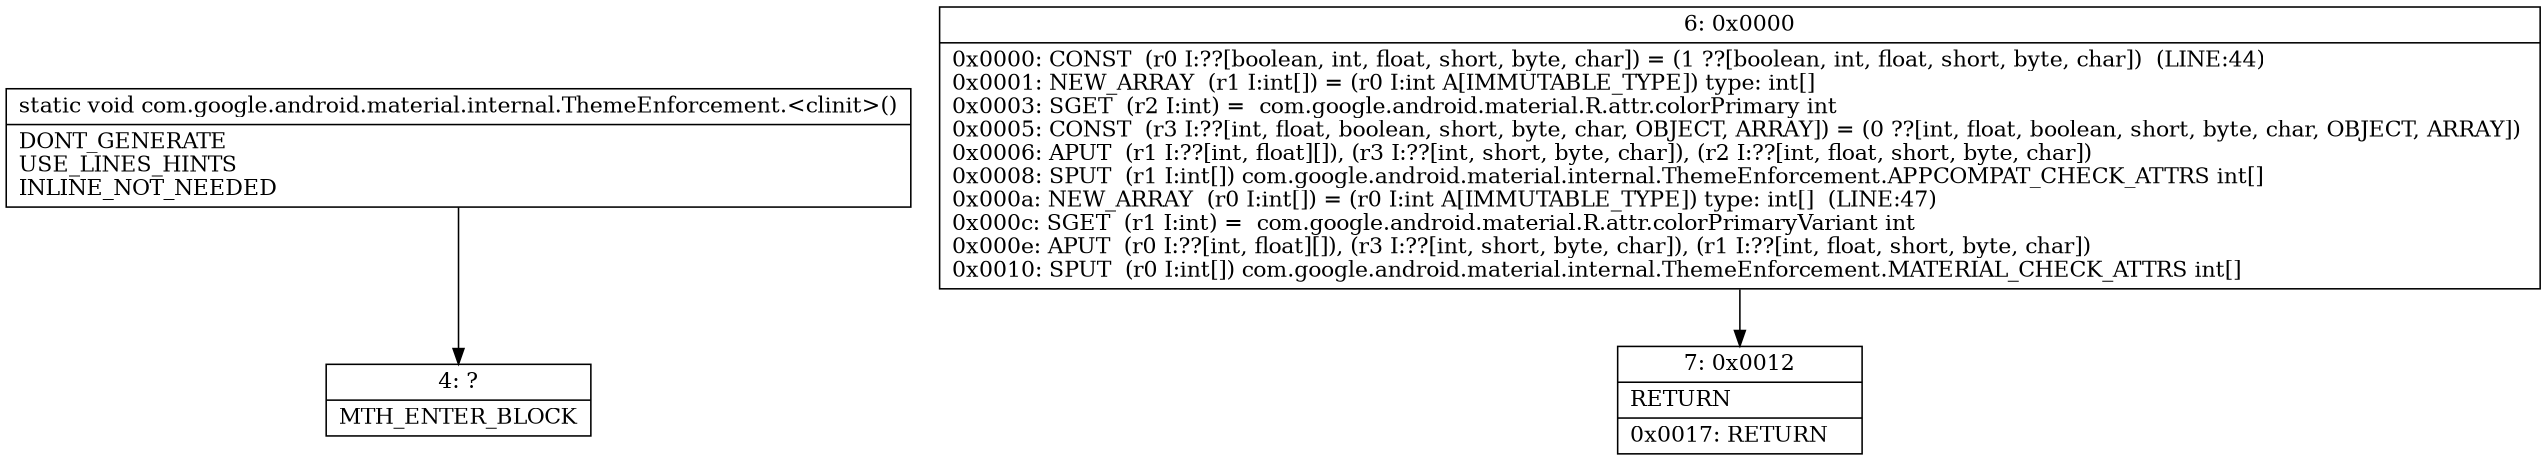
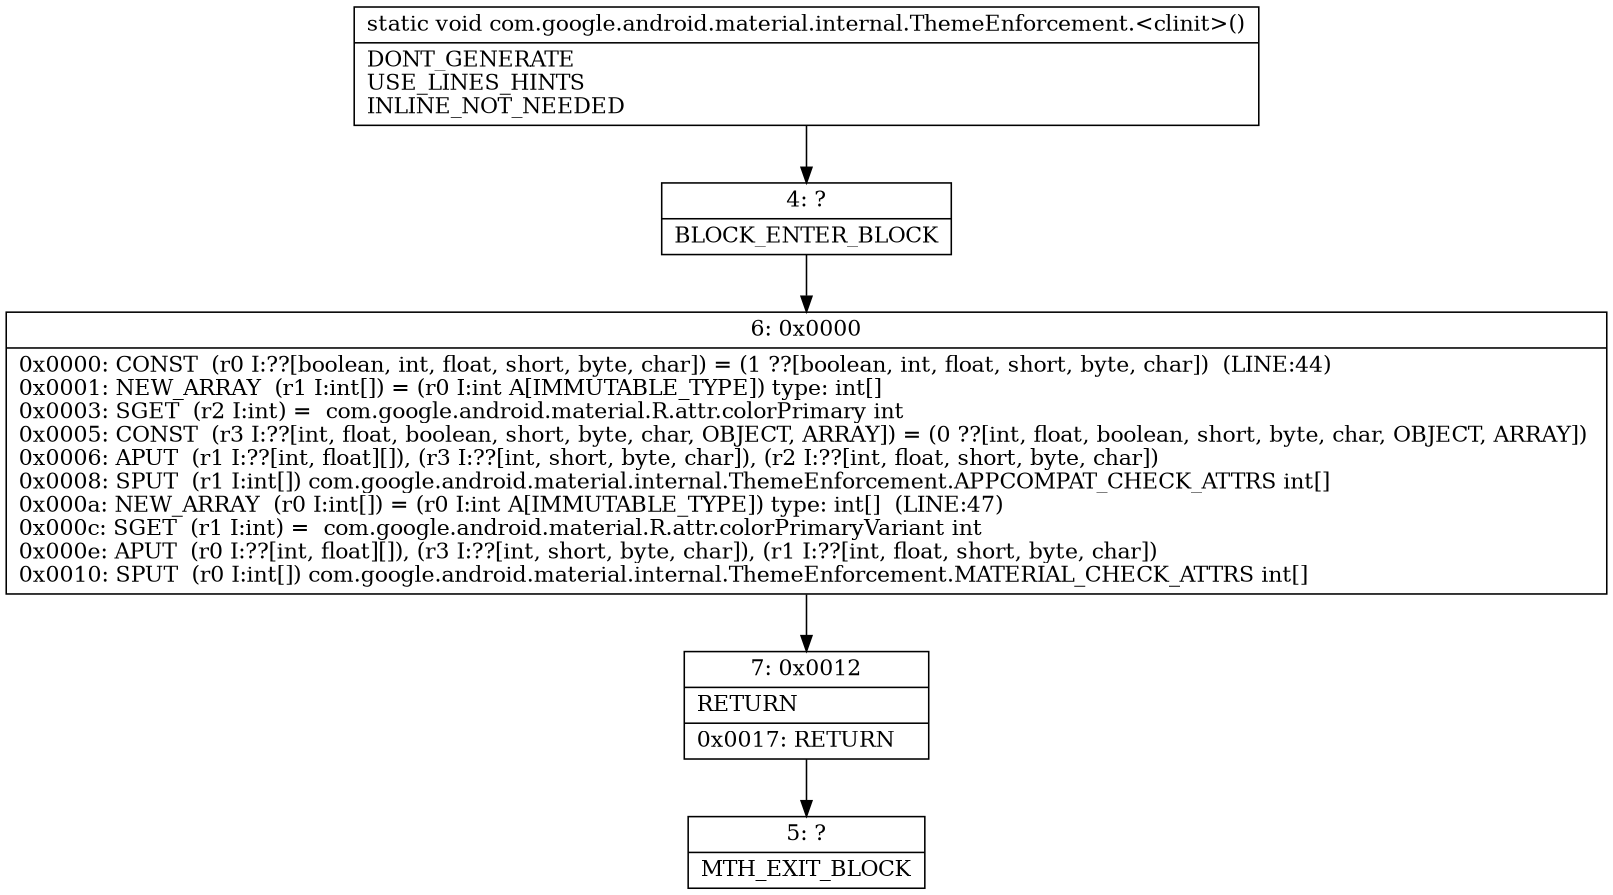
edge "4: ?" -> "6: 0x0000": added
node "4: ?": text "MTH_ENTER_BLOCK" -> "BLOCK_ENTER_BLOCK"
node "5: ?": added
